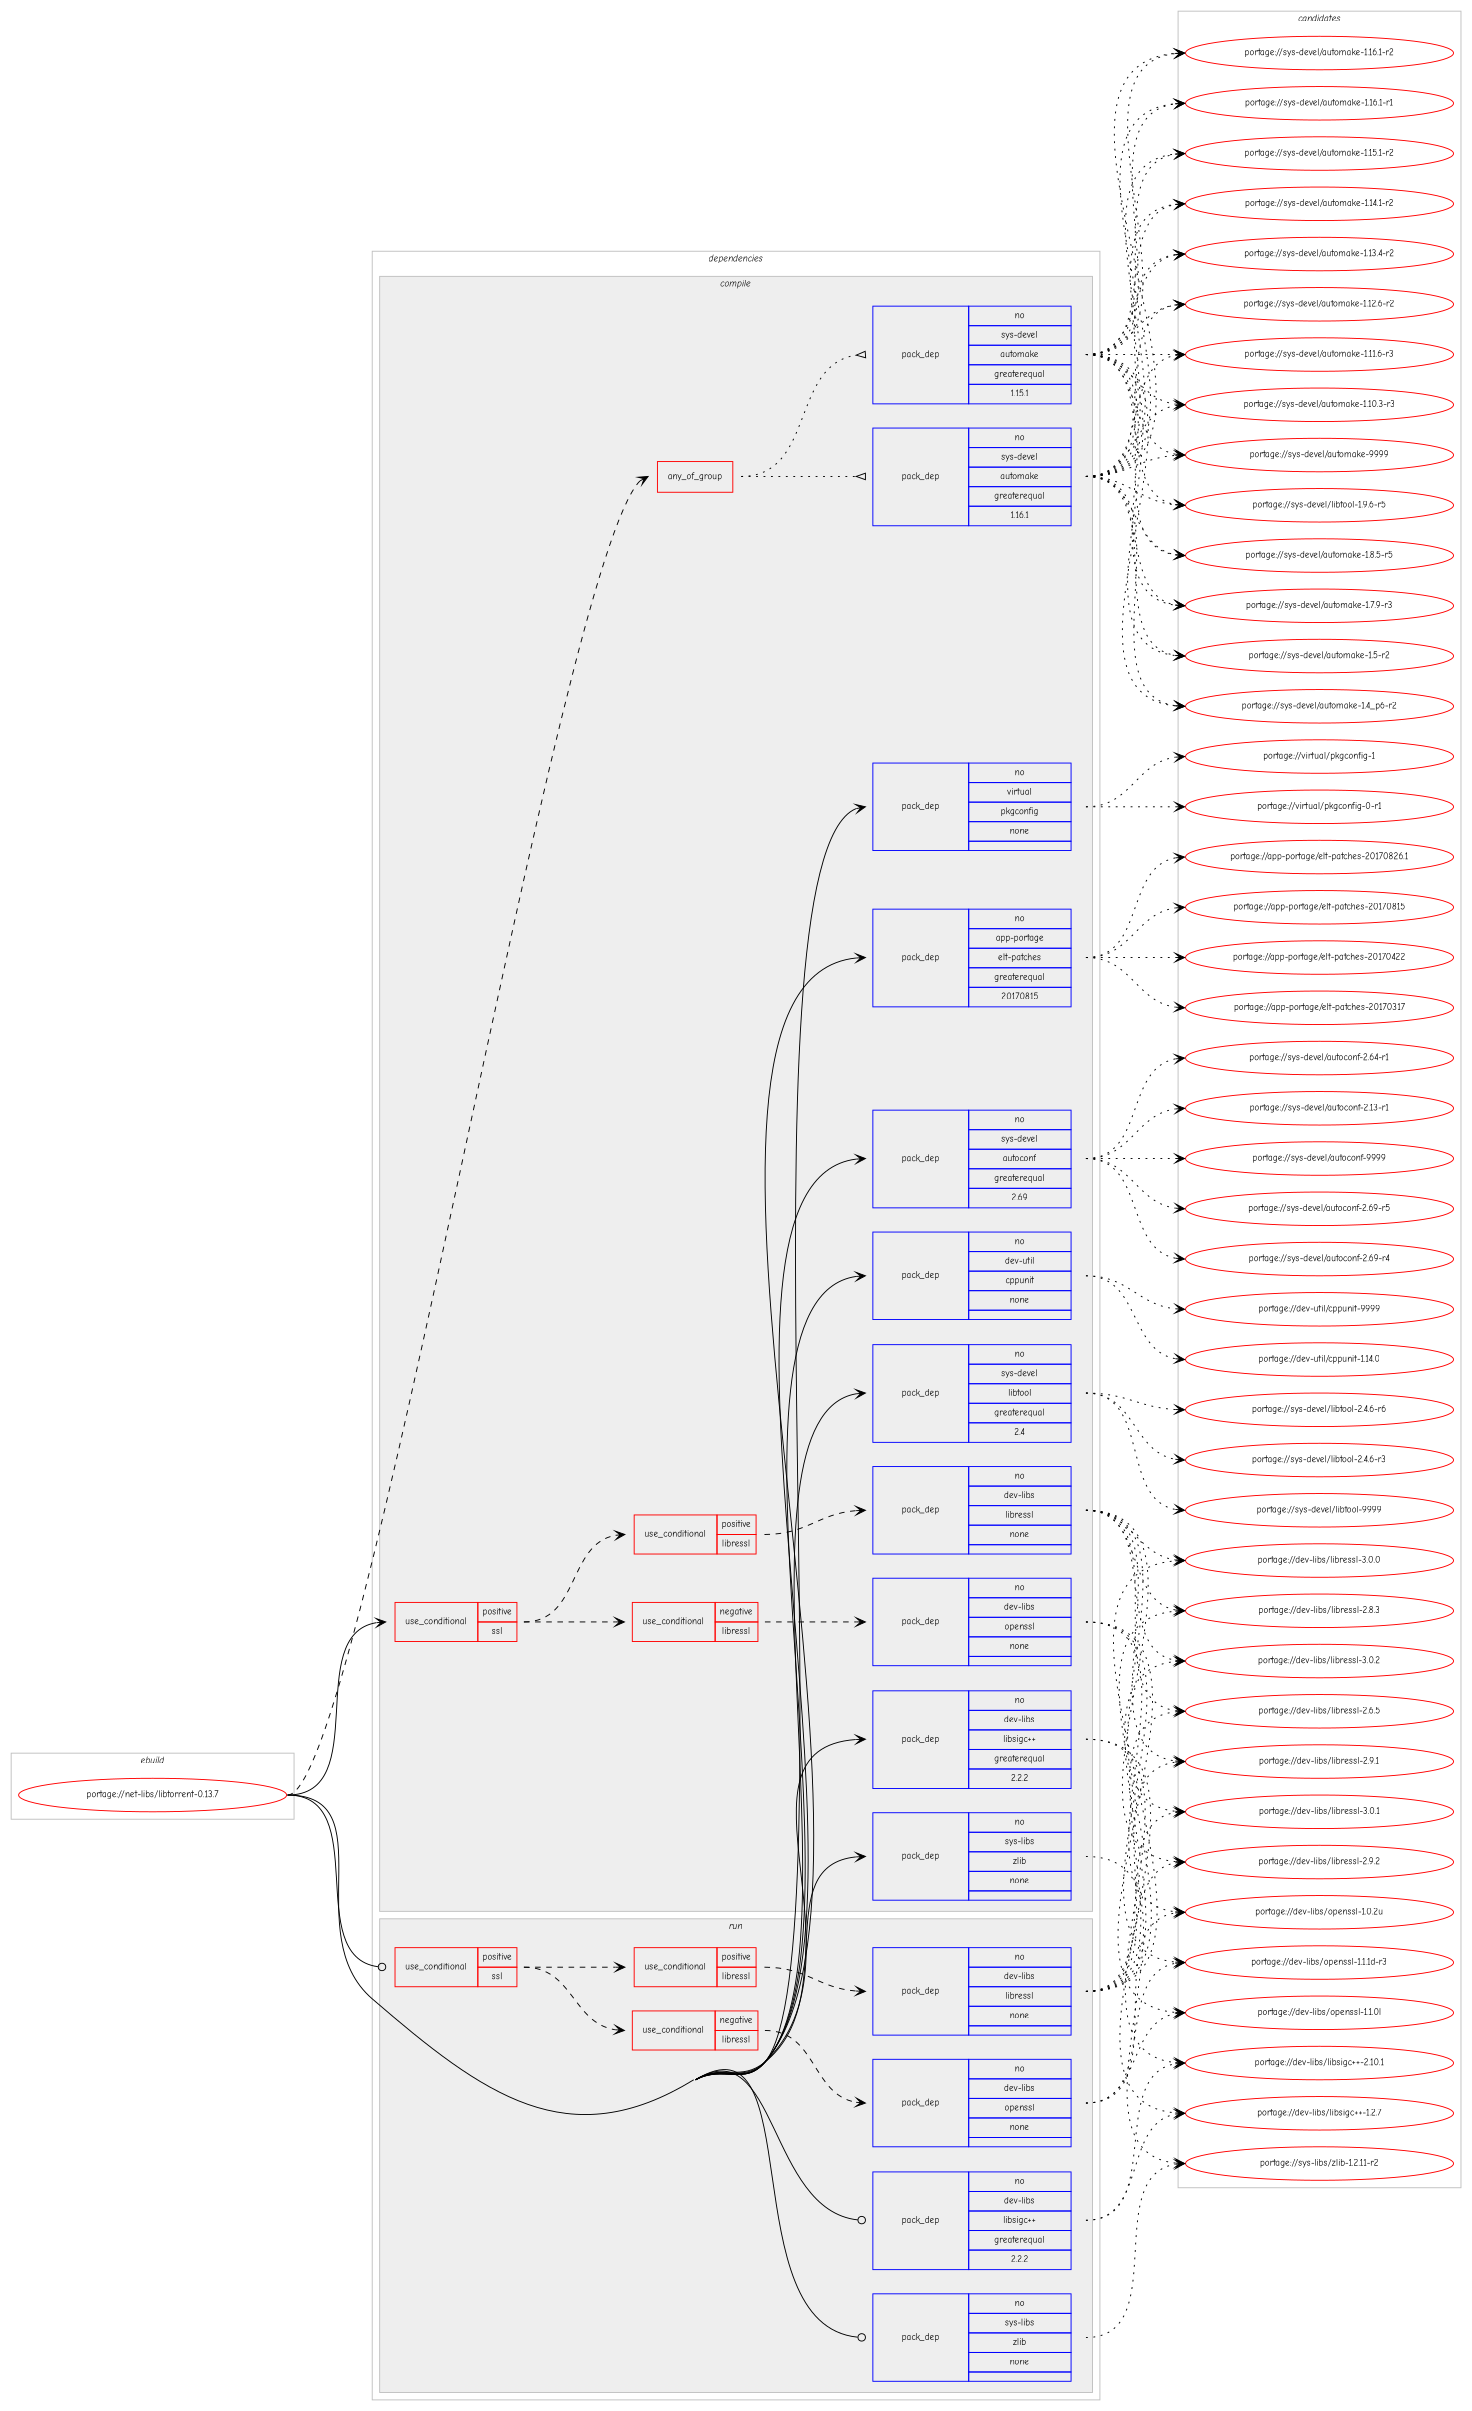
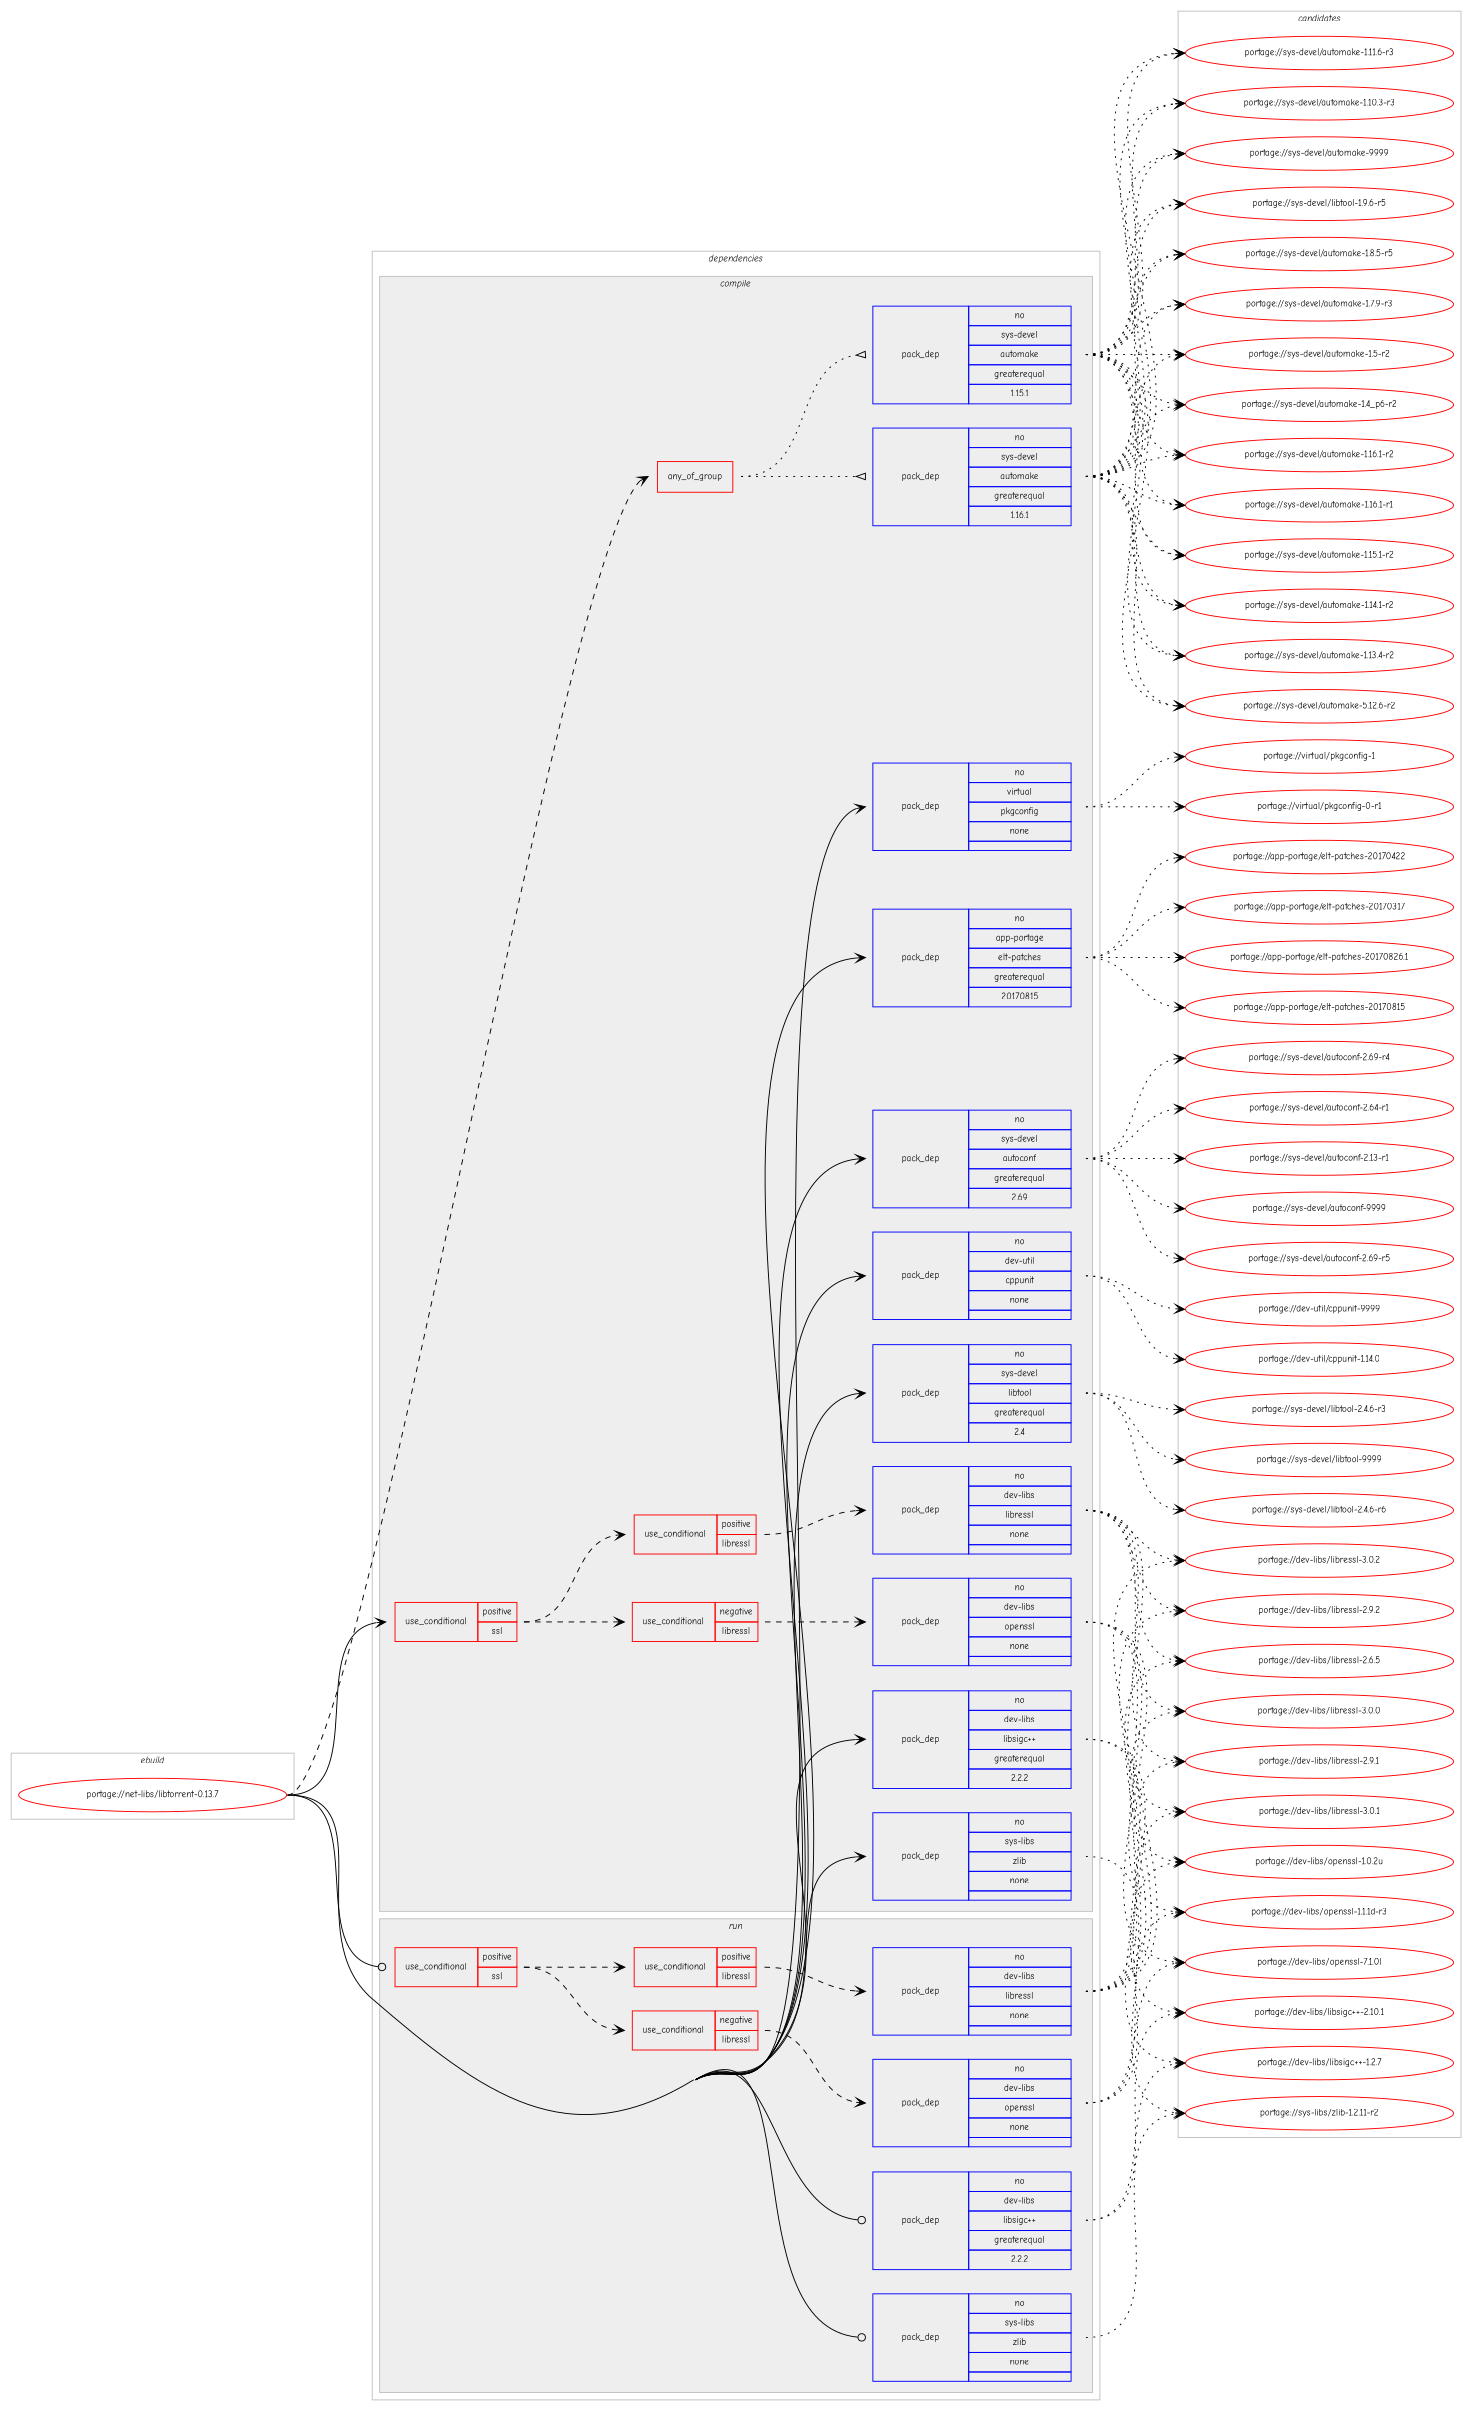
node "portage://sys-devel/automake-1.12.6-r2": label "portage://sys-devel/automake-1.12.6-r2" -> "portage://sys-devel/automake-5.12.6-r2"
node "portage://dev-libs/libressl-2.8.3": removed
node "portage://dev-libs/openssl-1.1.0l": label "portage://dev-libs/openssl-1.1.0l" -> "portage://dev-libs/openssl-7.1.0l"
